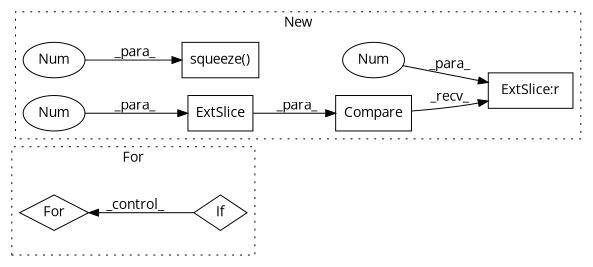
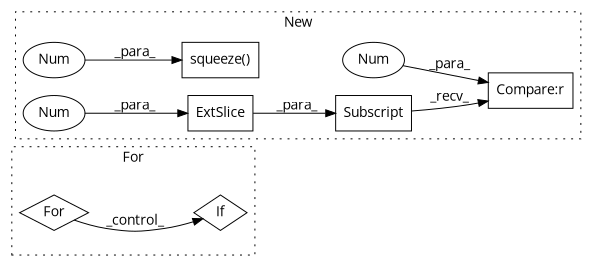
node "ExtSlice:r": label "ExtSlice:r" -> "Compare:r"
node "Compare": label "Compare" -> "Subscript"
edge "If" -> "For": reversed
